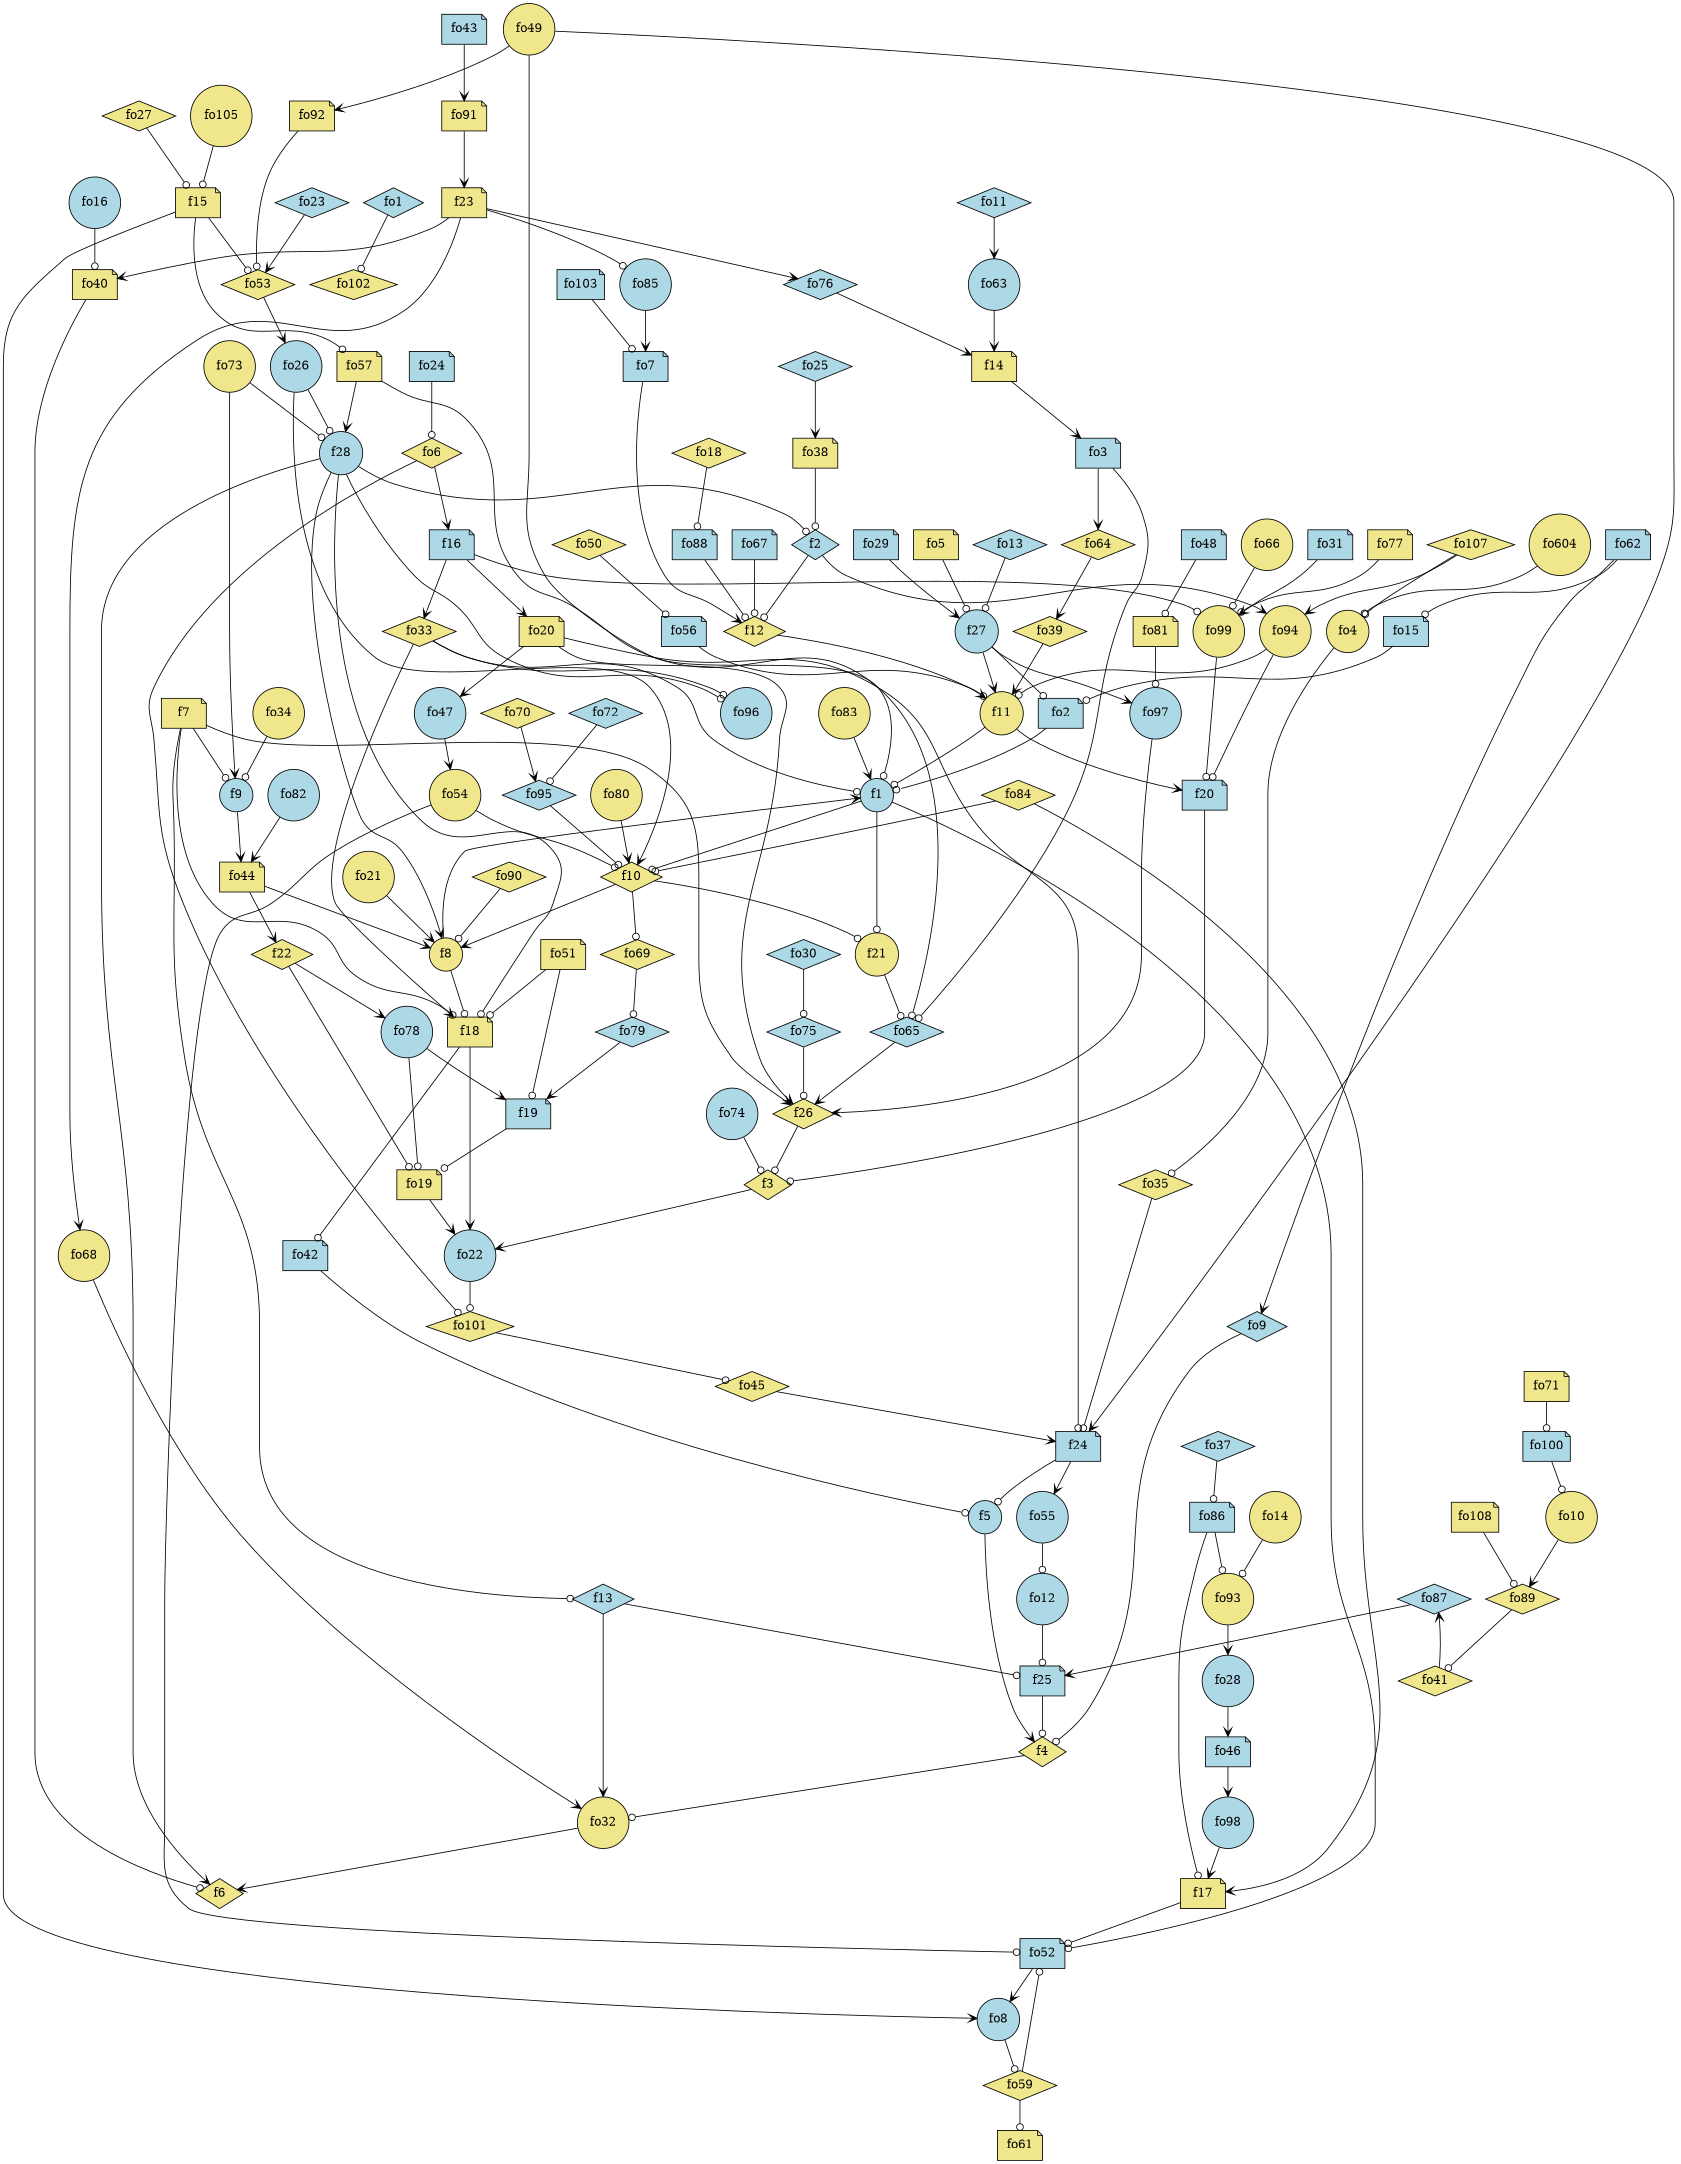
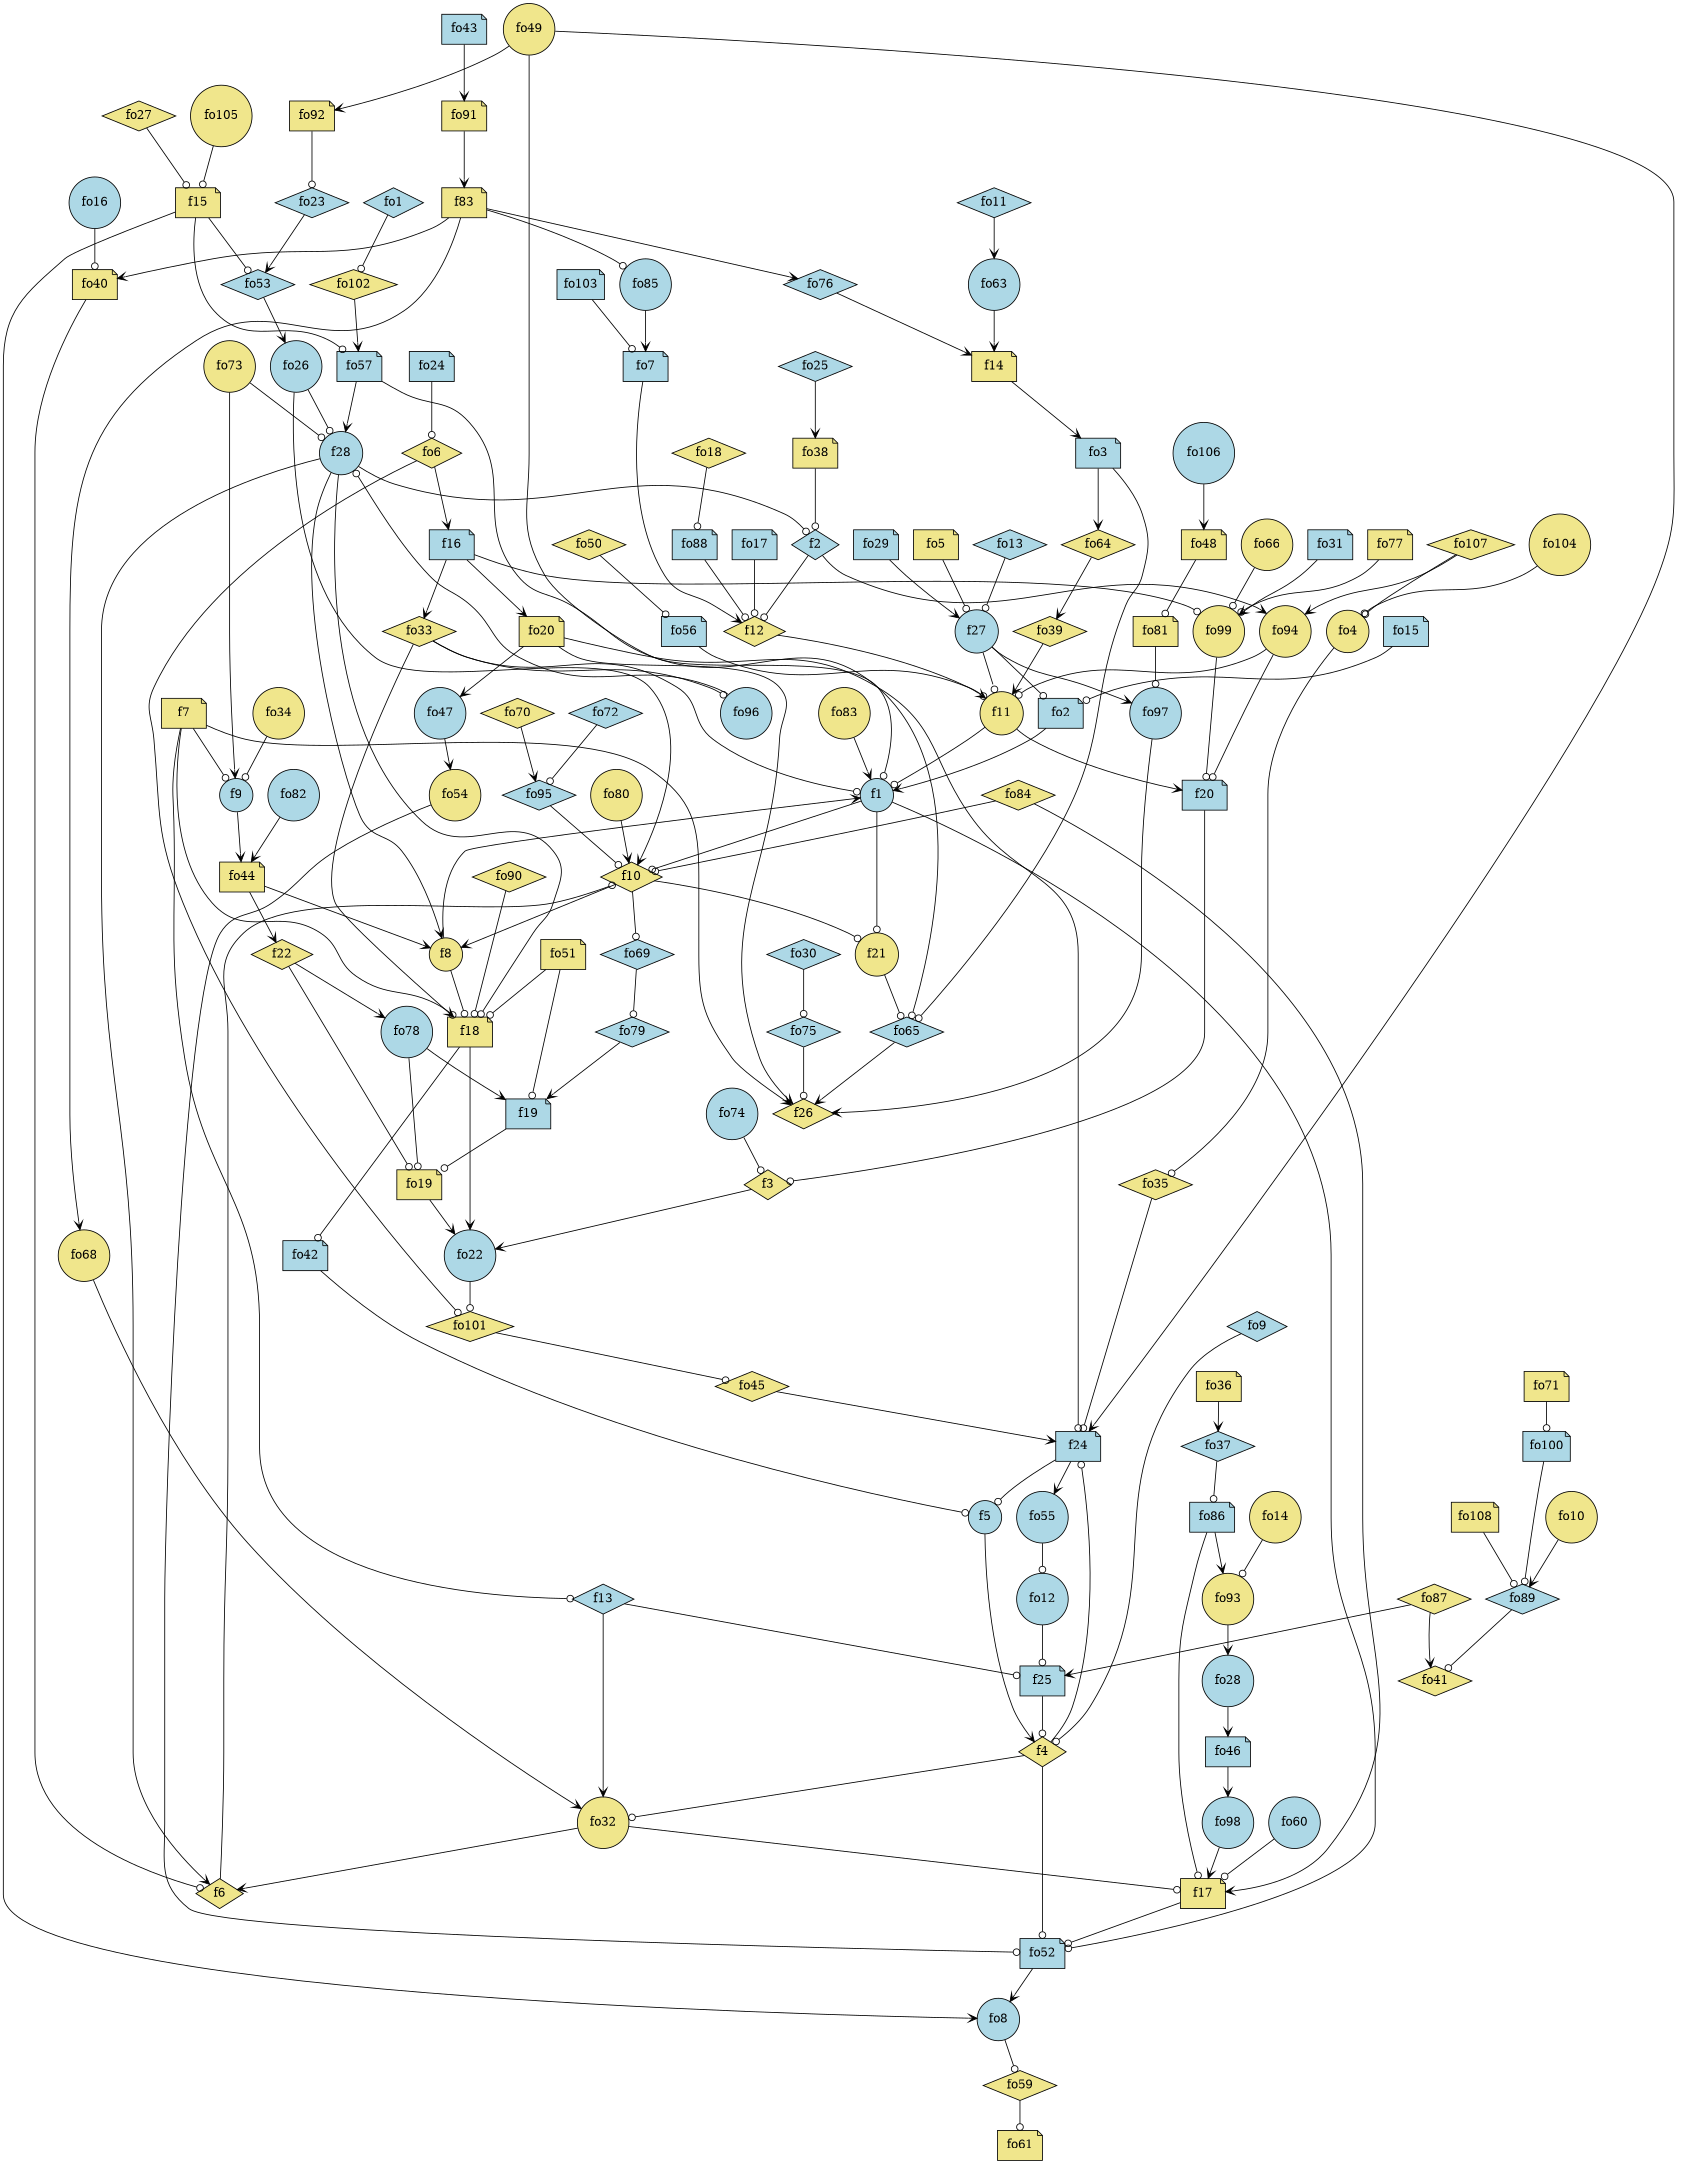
edge "fo92" -> "fo53": now "fo92" -> "fo23"
node "f23": label "f23" -> "f83"
node "fo53": fillcolor khaki -> lightblue
edge "fo102" -> "fo57": added
node "fo57": fillcolor khaki -> lightblue
node "fo106": added
node "fo67": label "fo67" -> "fo17"
node "fo48": fillcolor lightblue -> khaki
node "fo604": label "fo604" -> "fo104"
node "fo62": removed
edge "f28" -> "fo96": reversed
edge "f27" -> "f11": arrowhead vee -> odot
edge "fo2" -> "f1": arrowhead odot -> vee
edge "fo54" -> "f10": now "f6" -> "f10"
node "fo21": removed
edge "fo90" -> "f8": now "fo90" -> "f18"
node "fo69": fillcolor khaki -> lightblue
edge "f26" -> "f3": removed
node "fo36": added
edge "fo100" -> "fo10": now "fo100" -> "fo89"
edge "fo86" -> "fo93": arrowhead odot -> vee
node "fo87": fillcolor lightblue -> khaki
node "fo89": fillcolor khaki -> lightblue
edge "f4" -> "f24": added
edge "fo41" -> "fo87": reversed
node "fo60": added
edge "fo32" -> "f17": added
edge "fo59" -> "fo52": now "f4" -> "fo52"
